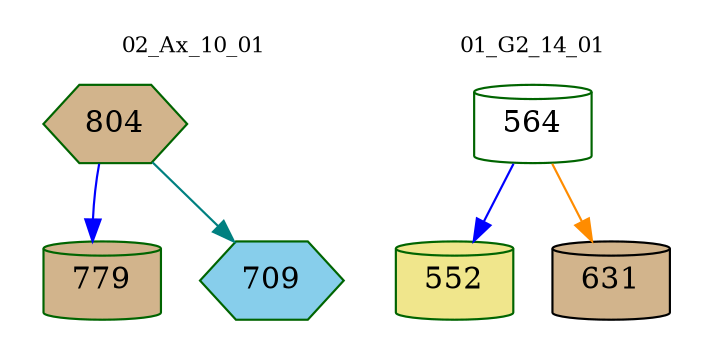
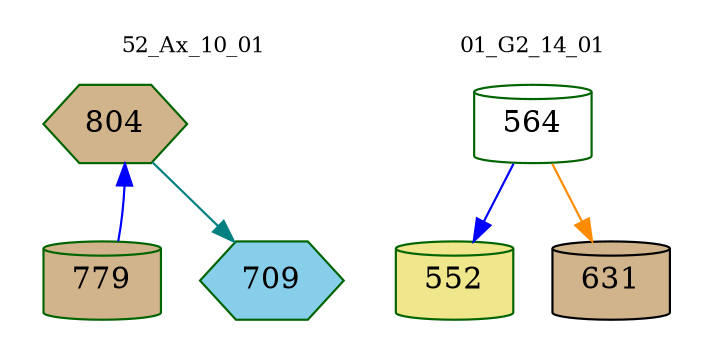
cluster "02_Ax_10_01": label "02_Ax_10_01" -> "52_Ax_10_01"
edge "804" -> "779": reversed
